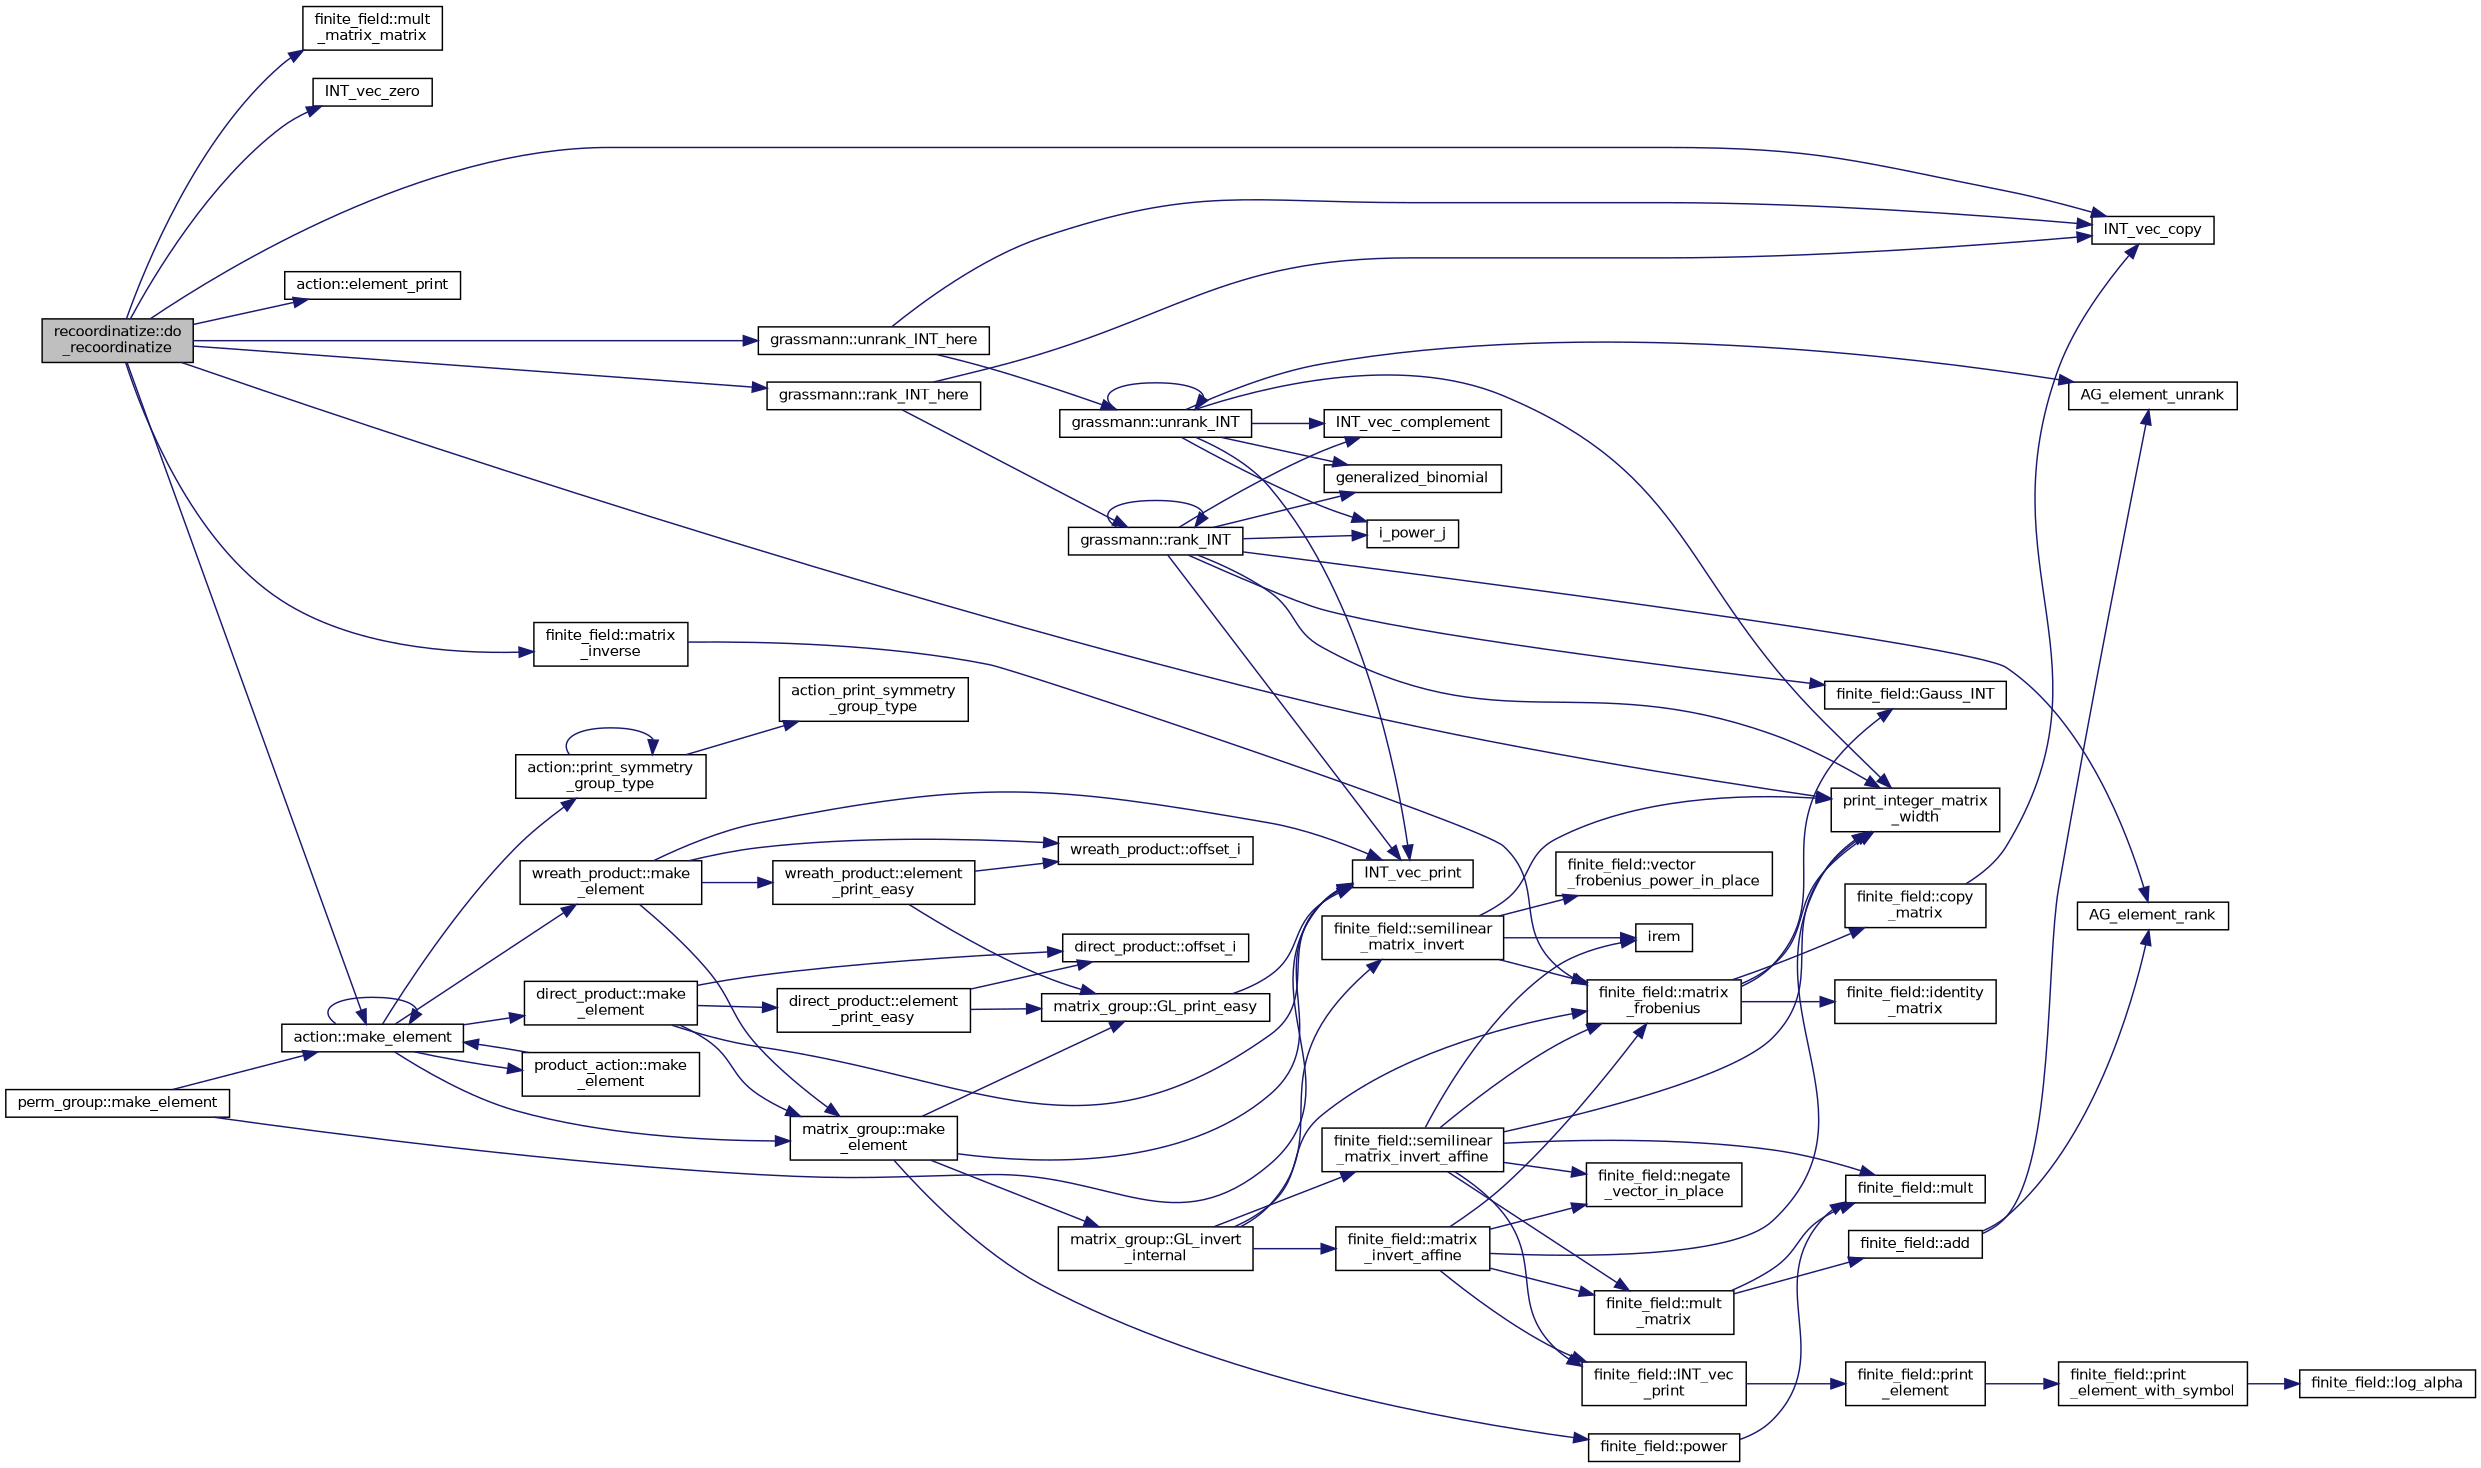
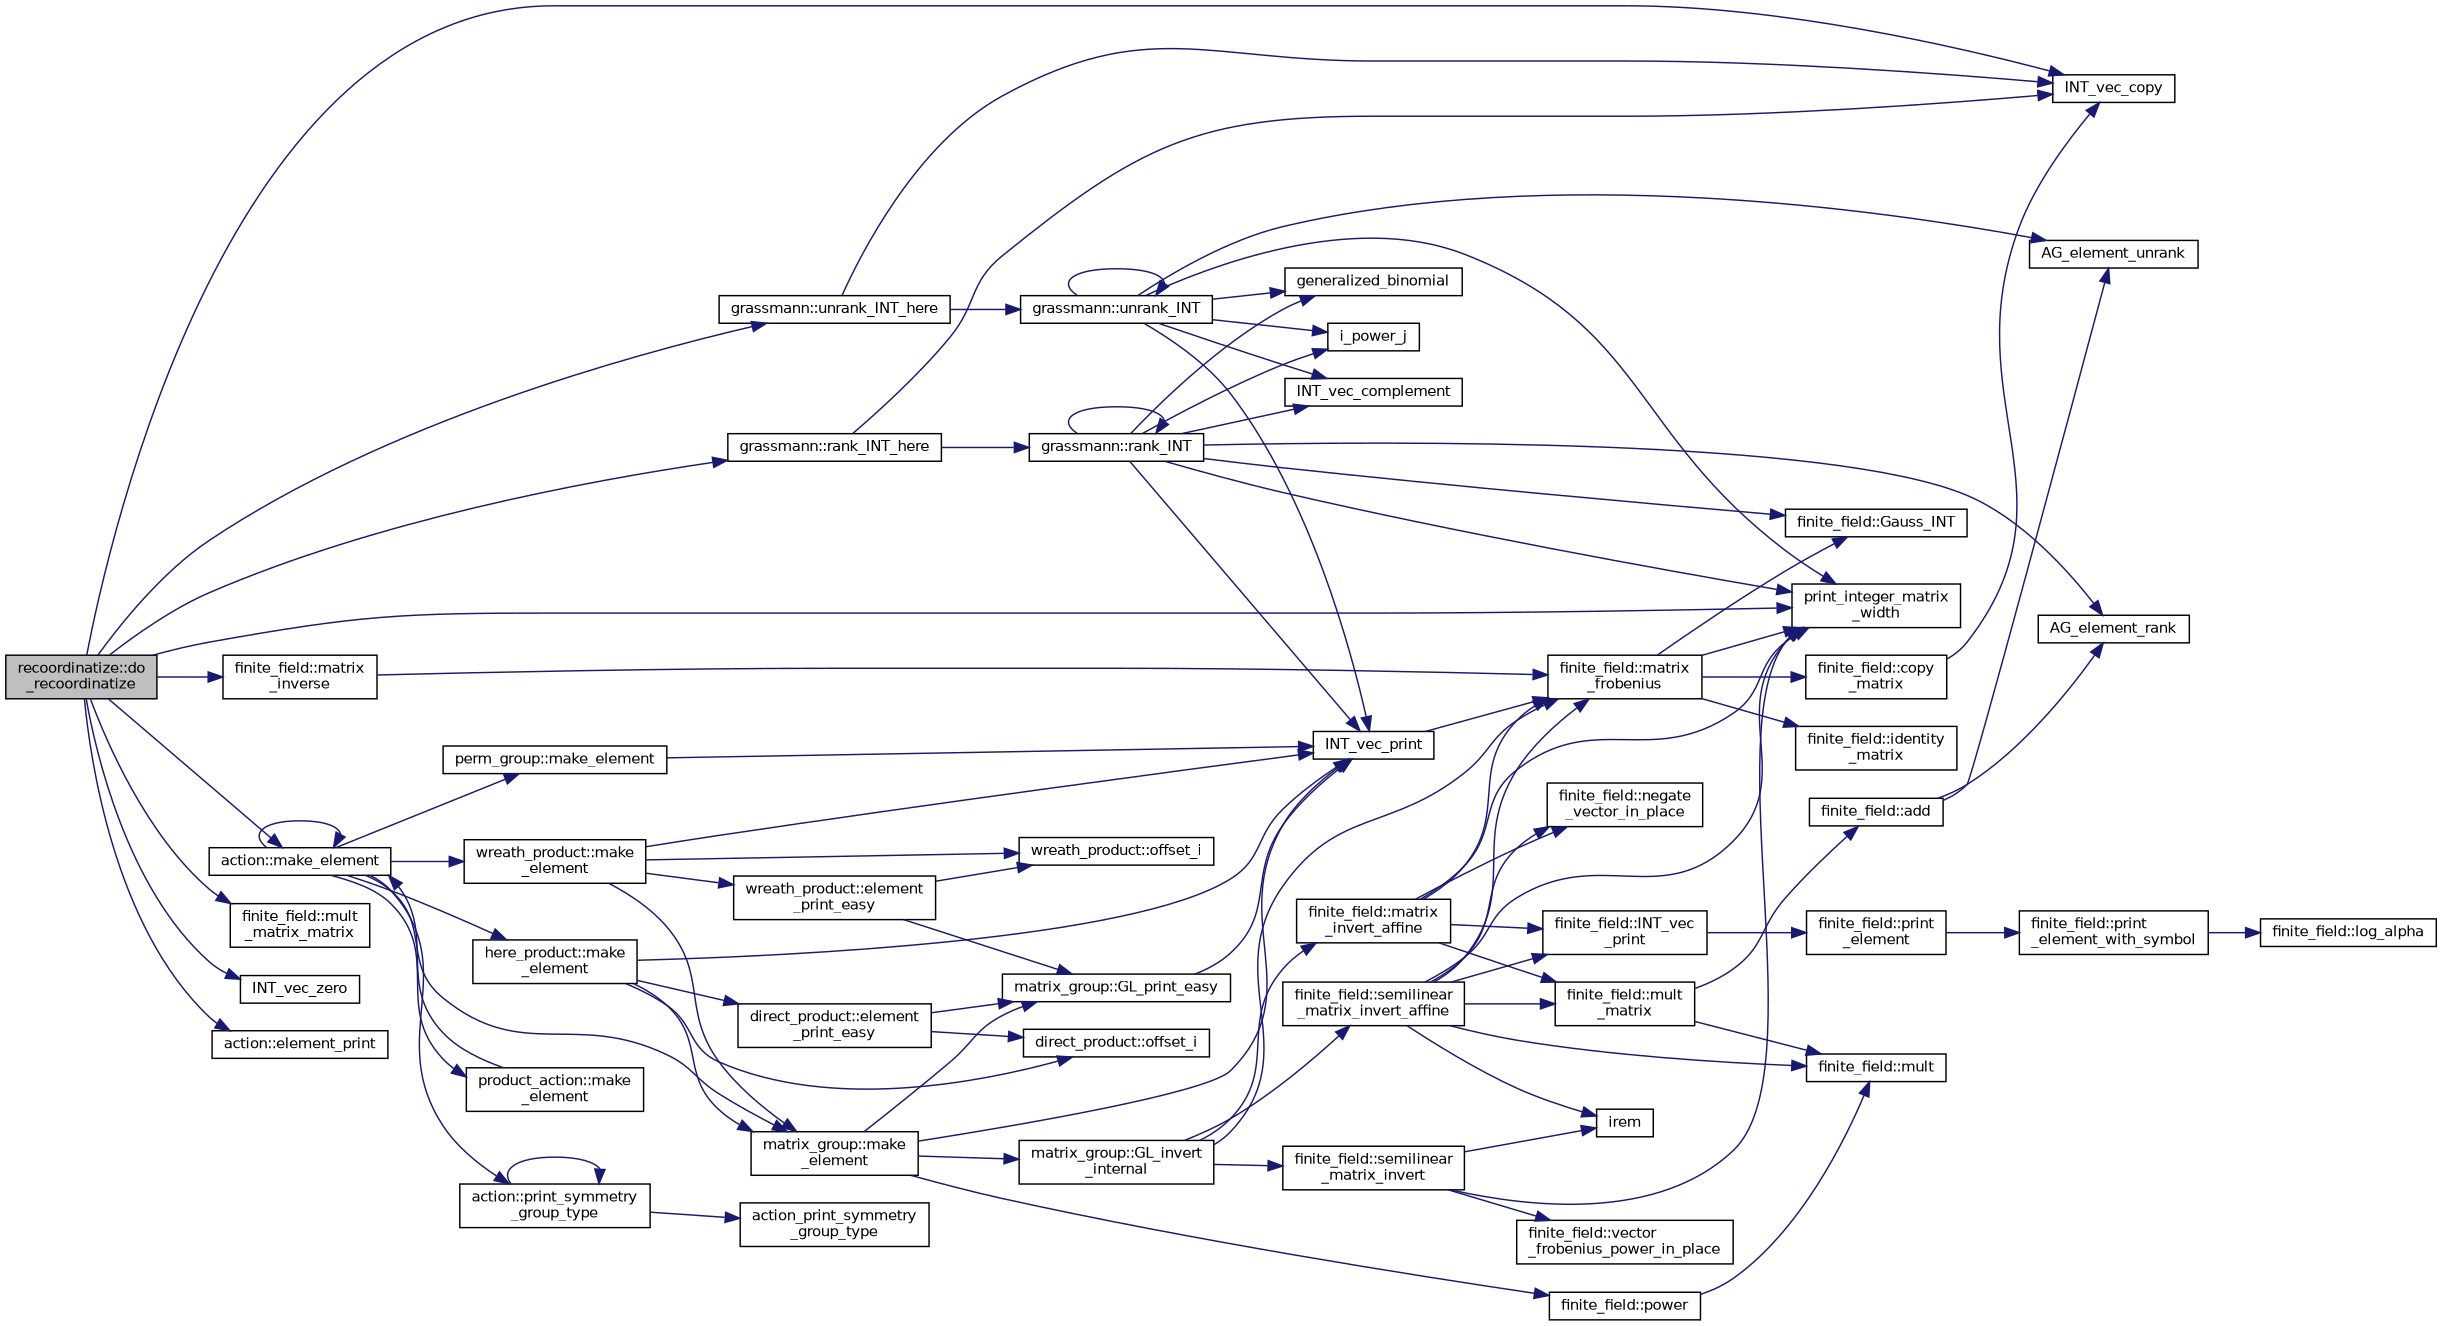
edge "finite_field::semilinear _matrix_invert" -> "finite_field::matrix _frobenius": now "INT_vec_print" -> "finite_field::matrix _frobenius"
node "direct_product::make _element": label "direct_product::make _element" -> "here_product::make _element"
edge "perm_group::make_element" -> "action::make_element": reversed
